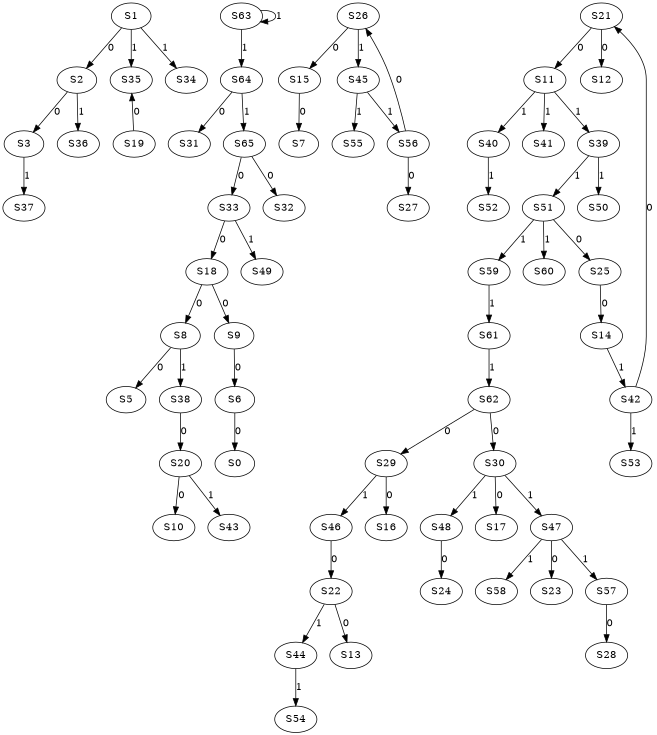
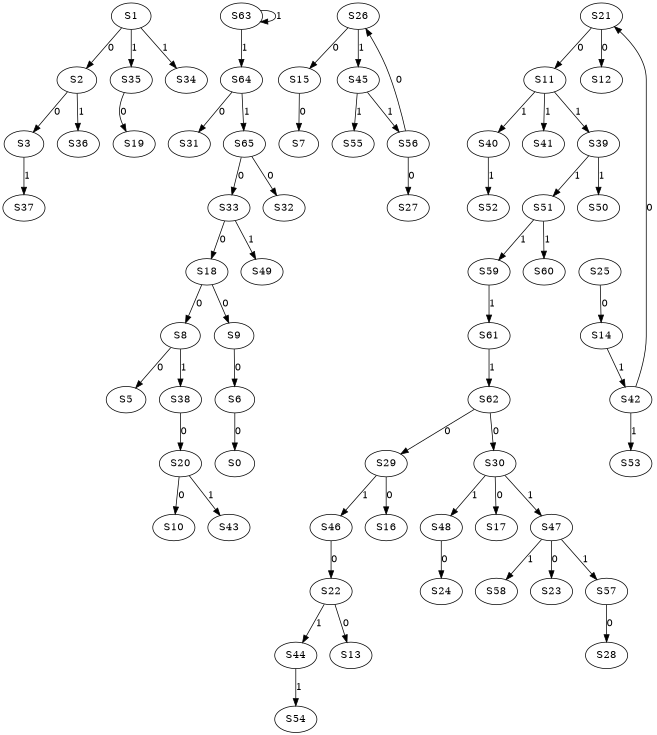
edge "S19" -> "S35": reversed
edge "S51" -> "S25": removed, label "0"
